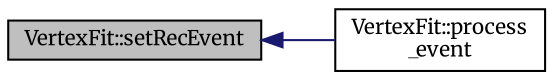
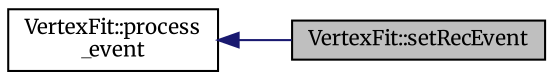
edge "VertexFit::process _event" -> "VertexFit::setRecEvent": reversed
